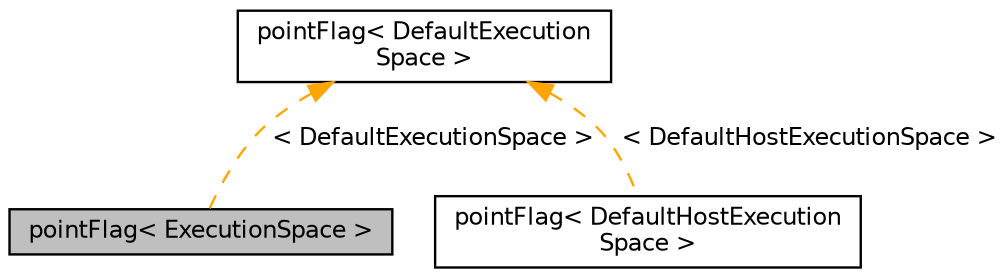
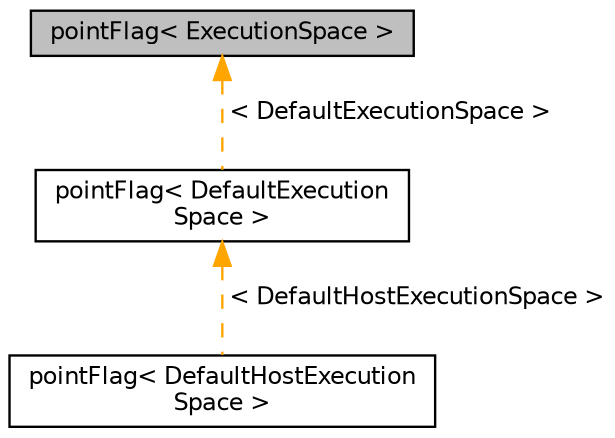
edge "pointFlag< ExecutionSpace >" -> "pointFlag< DefaultExecution Space >": reversed
